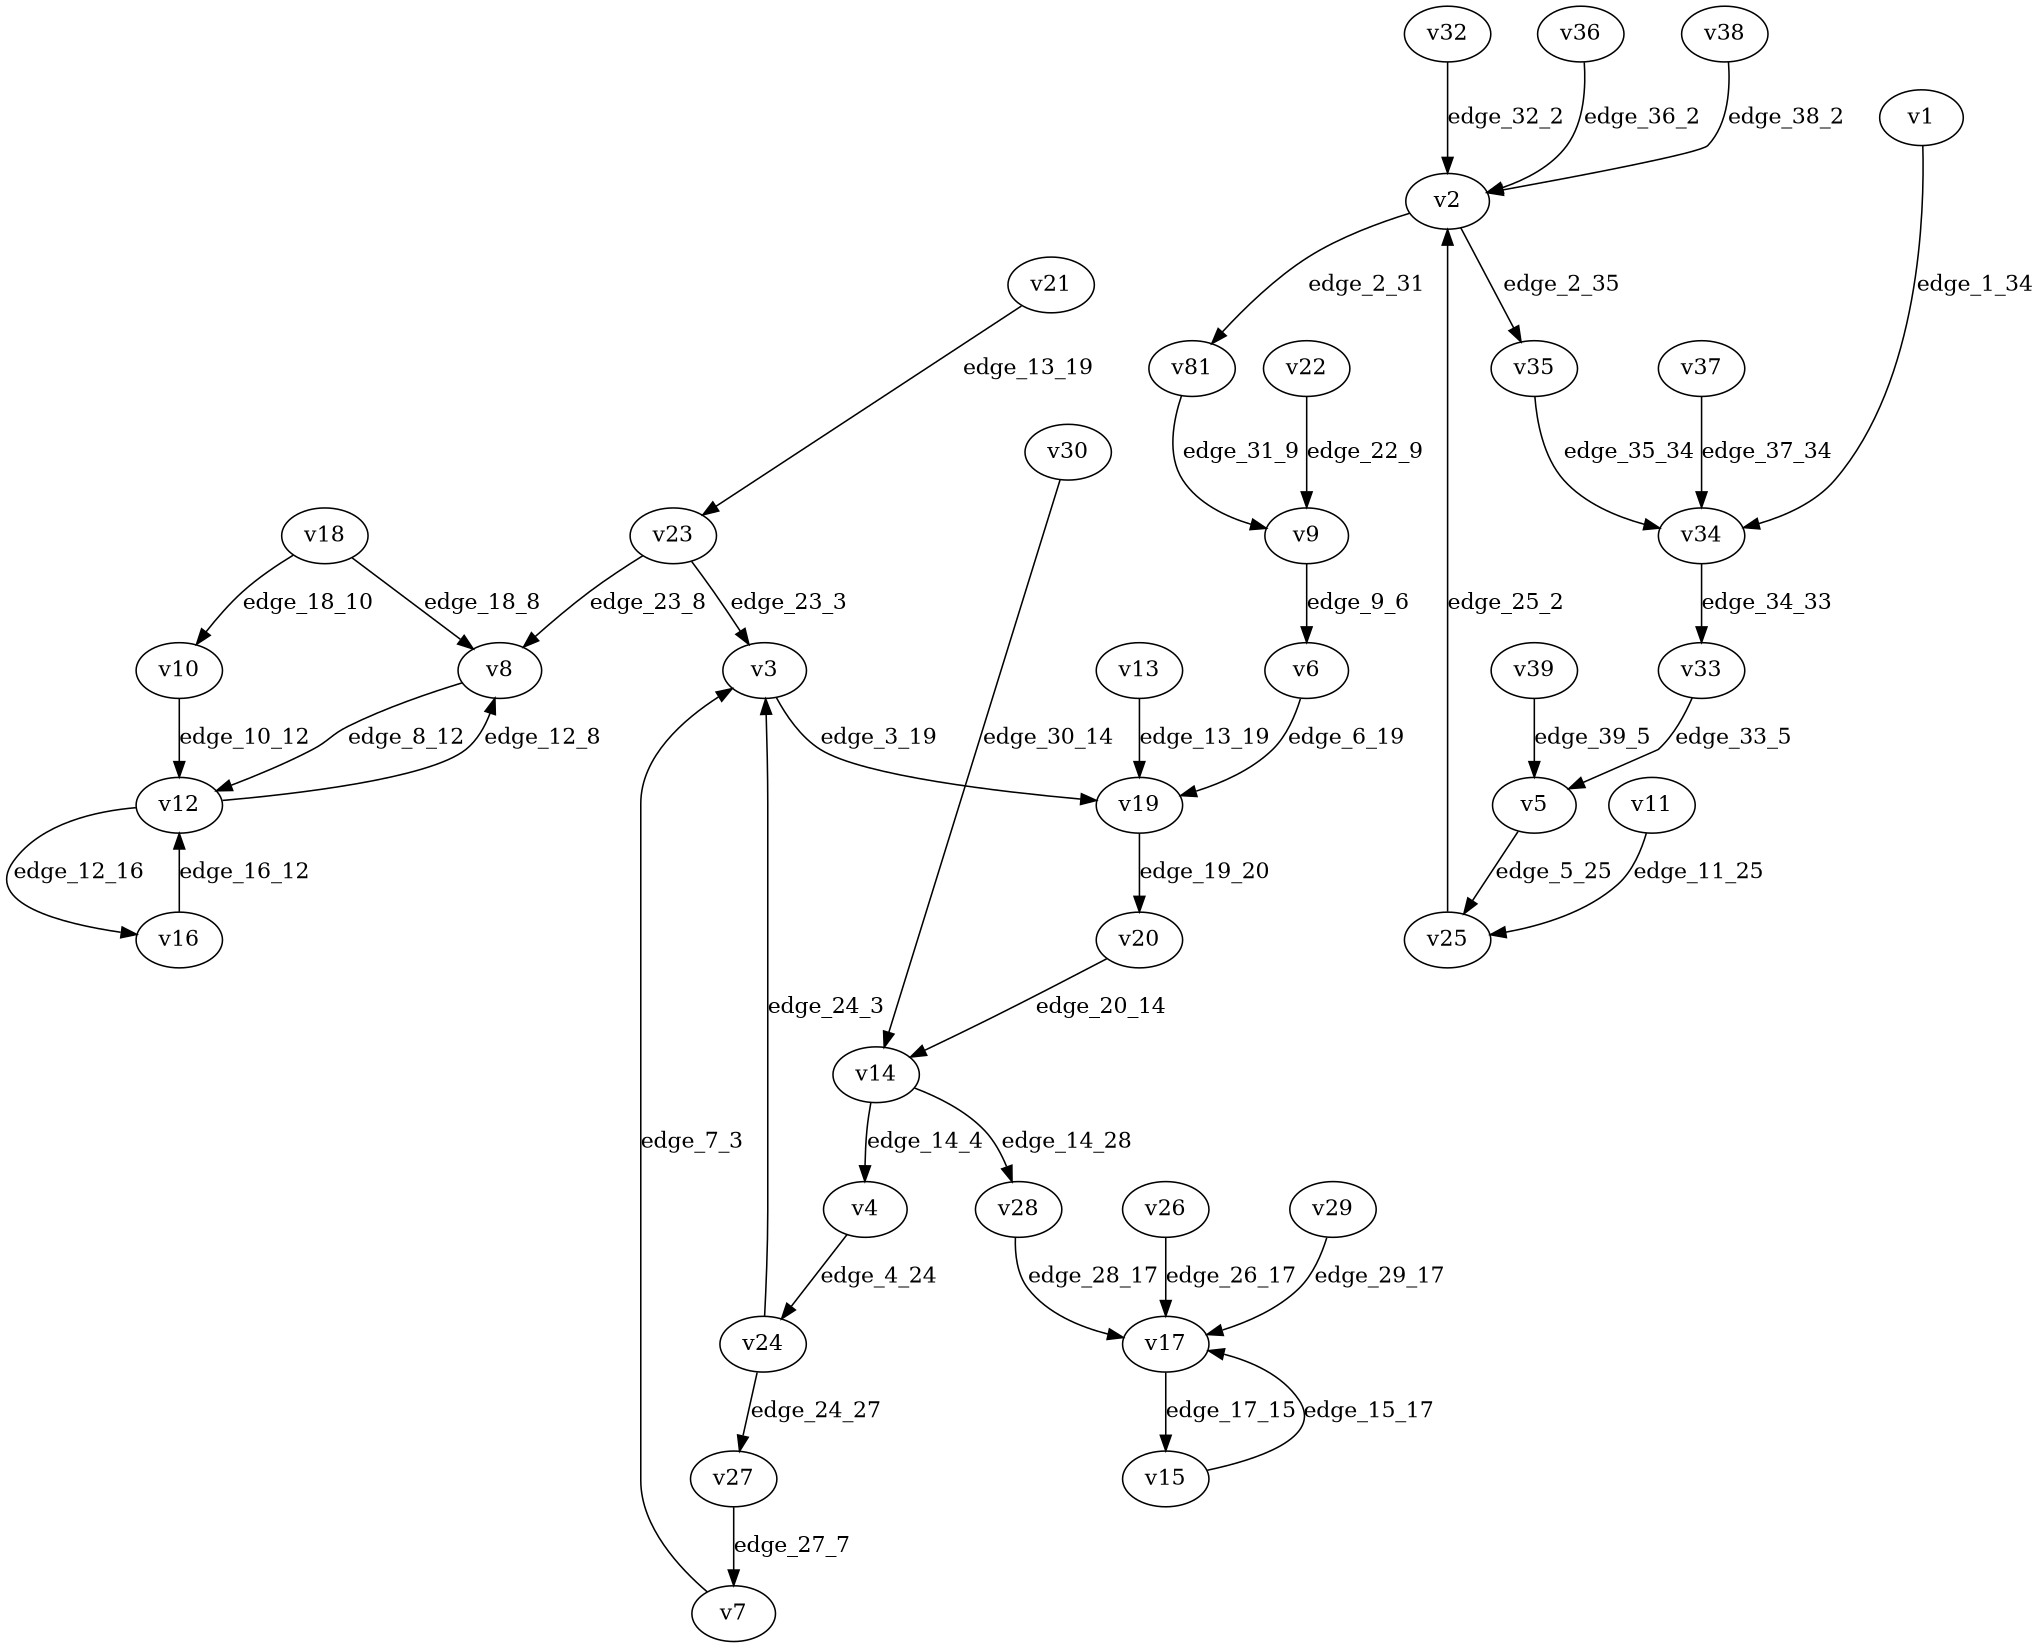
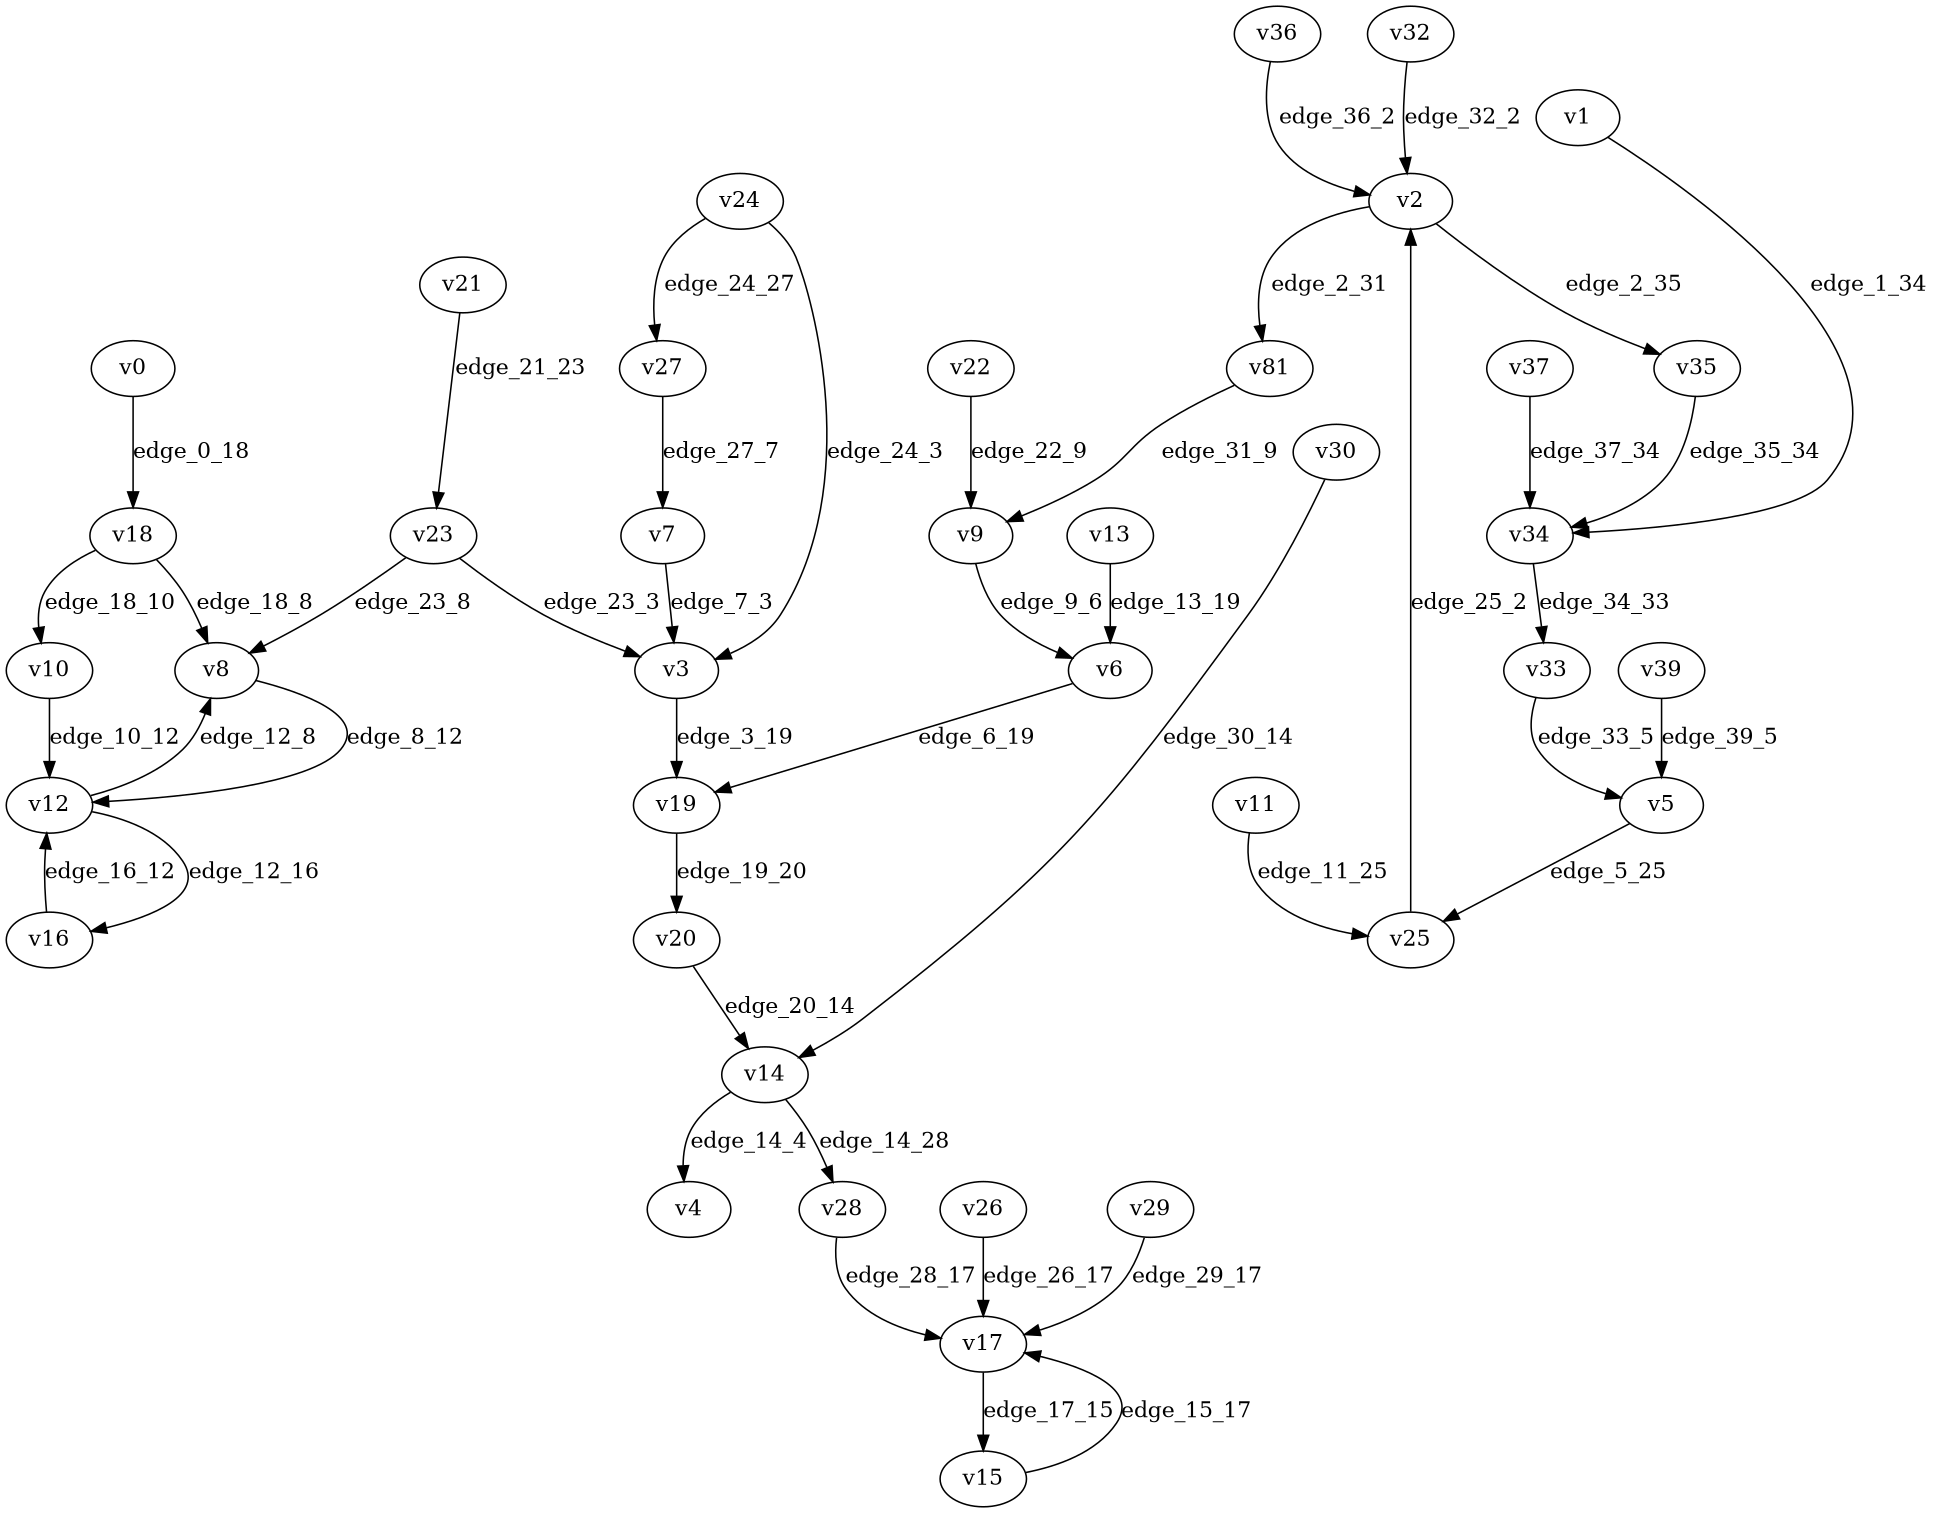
node "v38": removed
node "v0": added
edge "v21" -> "v23": label "edge_13_19" -> "edge_21_23"
edge "v13" -> "v19": now "v13" -> "v6"
edge "v4" -> "v24": removed, label "edge_4_24"
